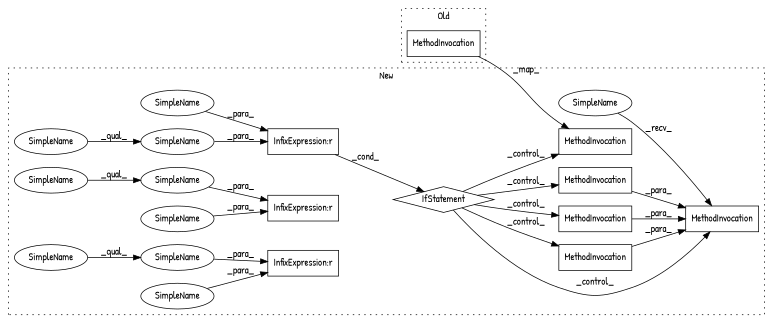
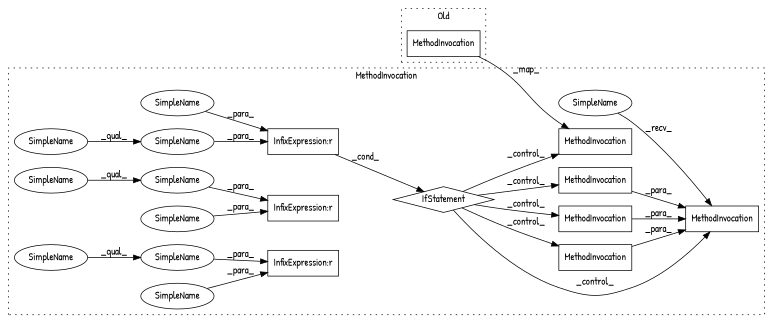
cluster "New": label "New" -> "MethodInvocation"
